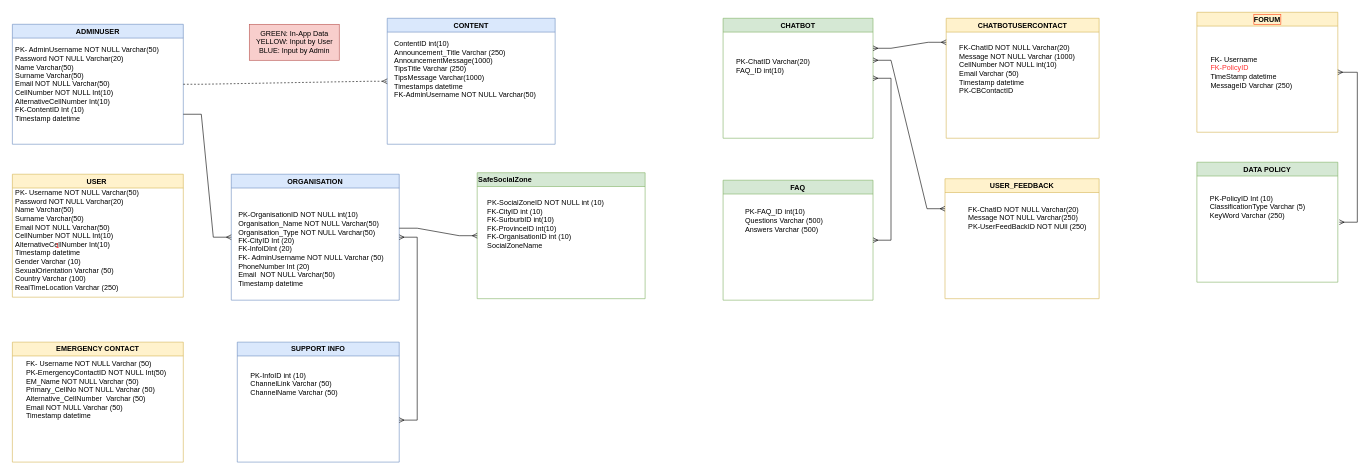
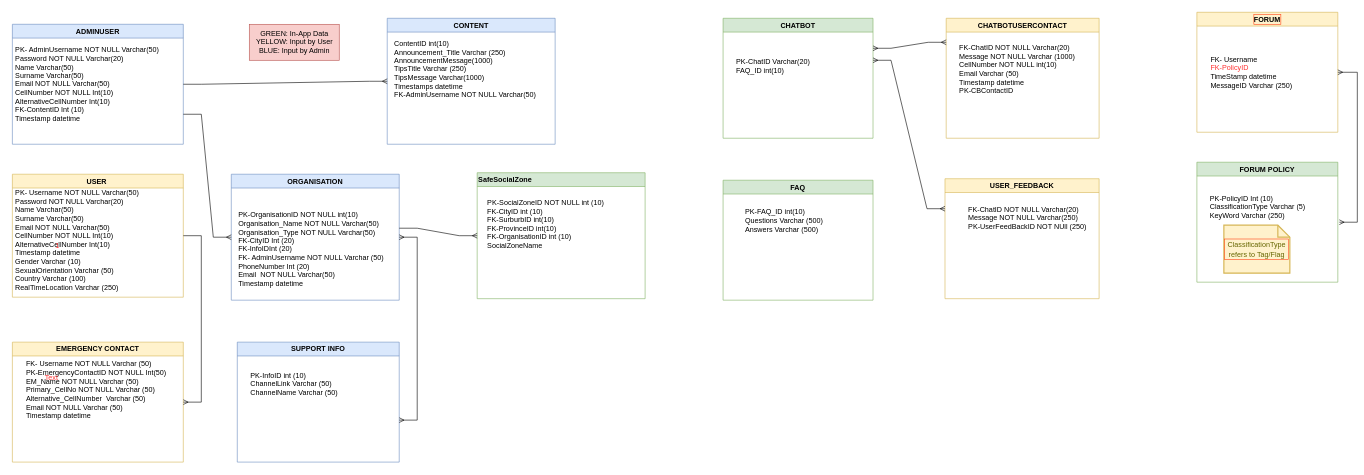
edge "ADMINUSER" -> "CONTENT": style dashed -> solid
node "DATA POLICY": label "DATA POLICY" -> "FORUM POLICY"
edge "CHATBOT" -- "FAQ": removed
node "ClassificationType refers to Tag/Flag": added
edge "USER" -> "EMERGENCY CONTACT": added
node "Text": added
